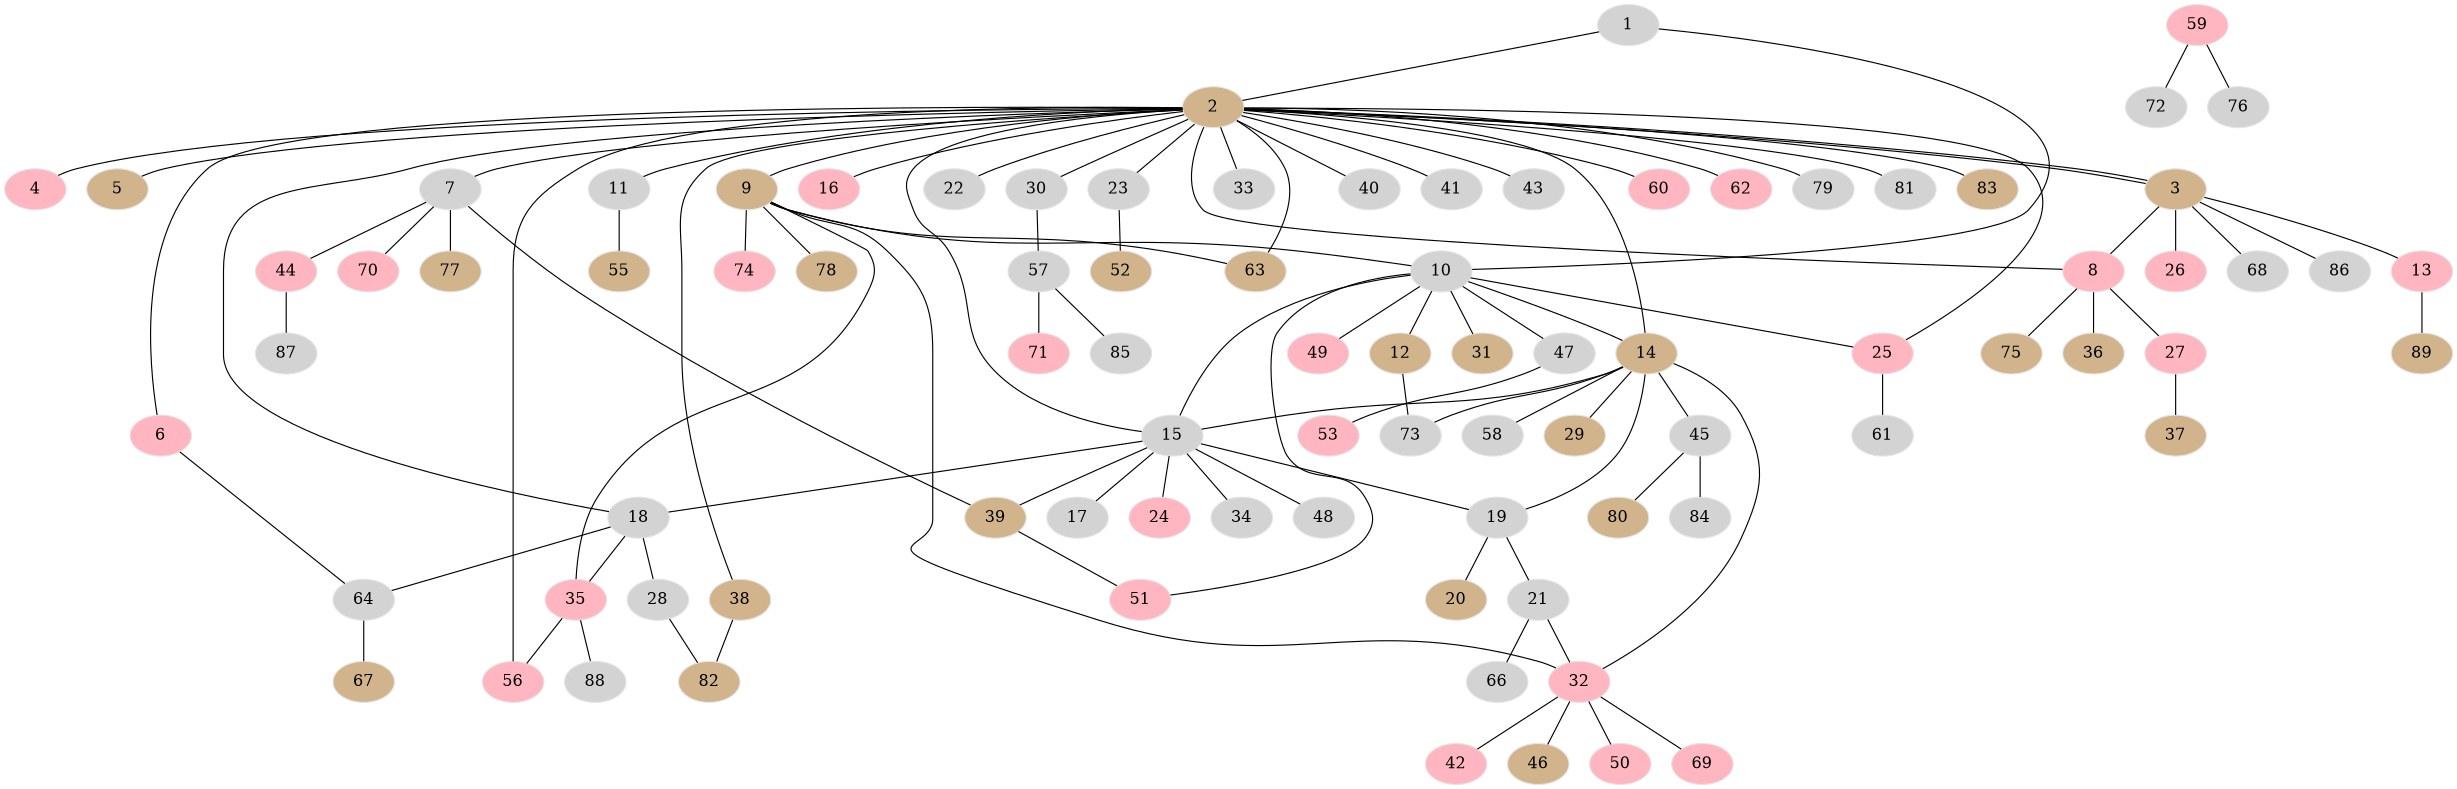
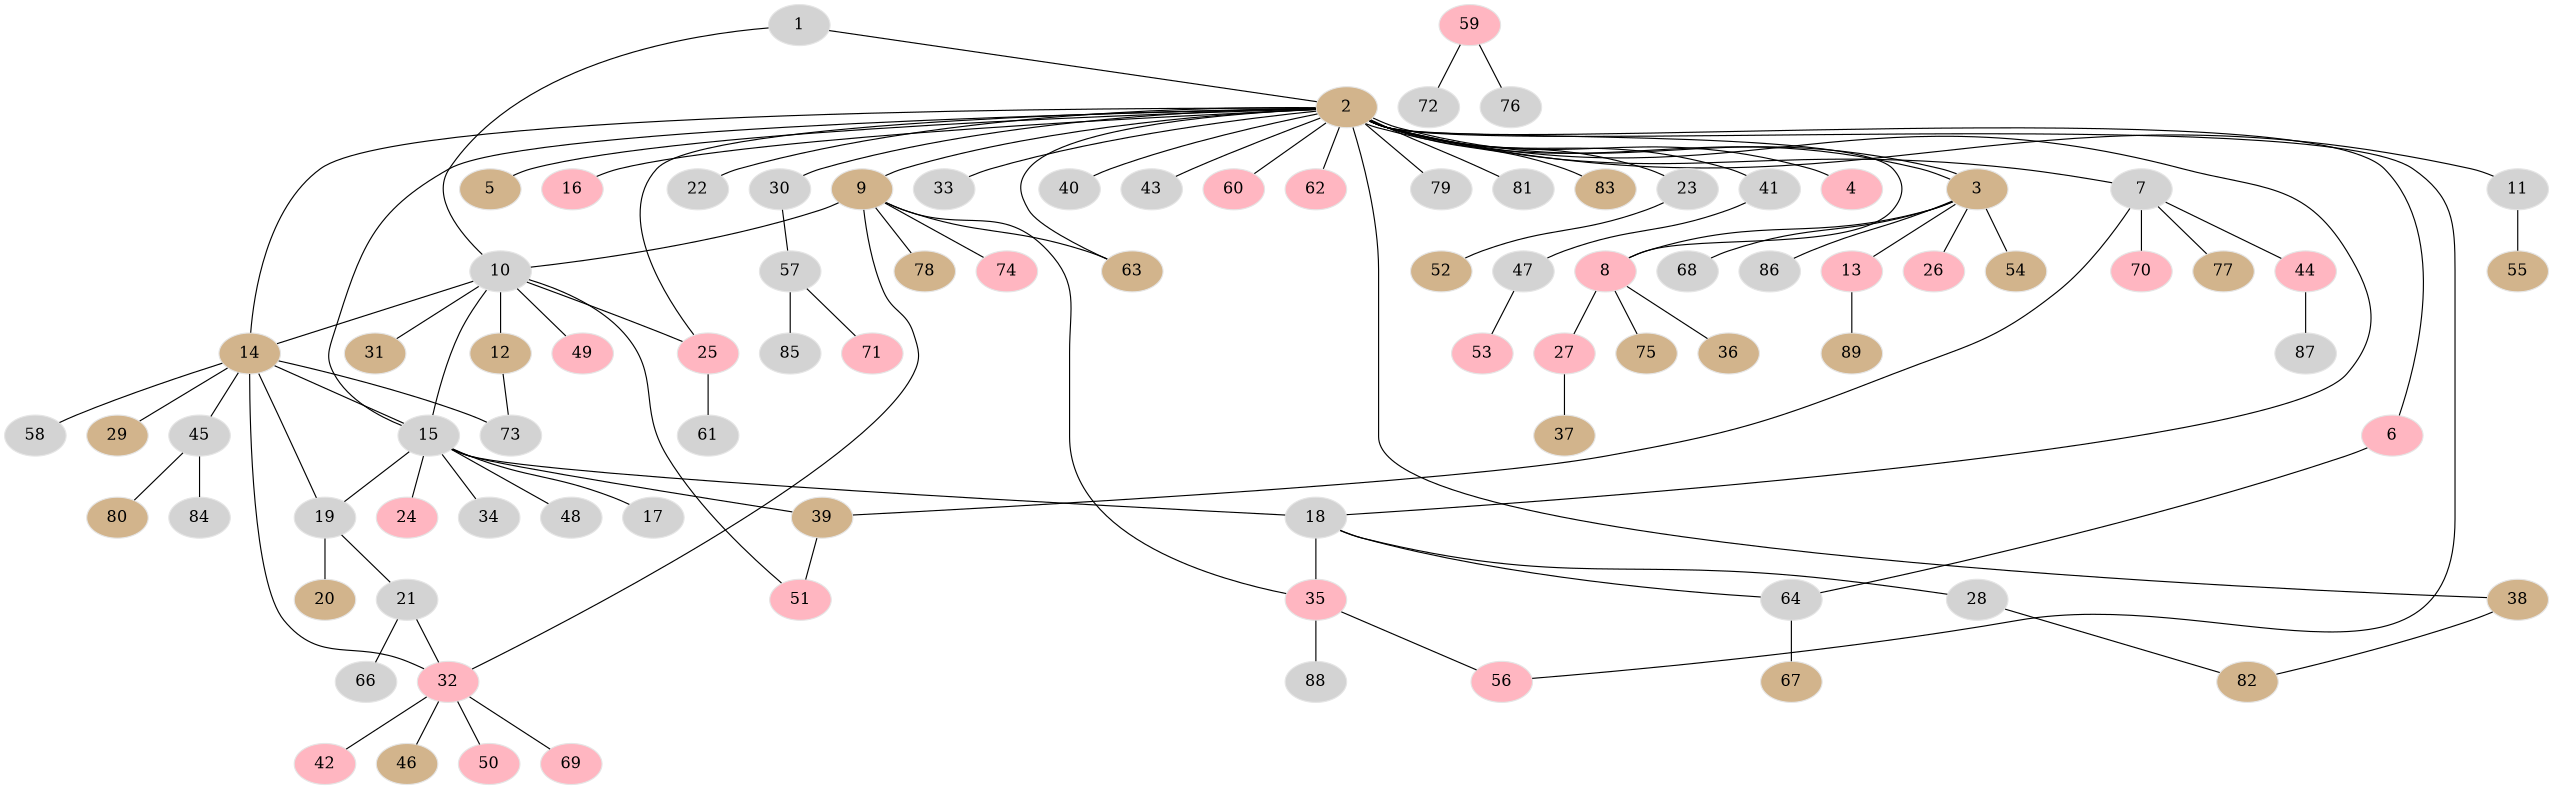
node "54": added
edge "10" -- "47": now "41" -- "47"
